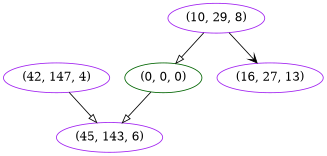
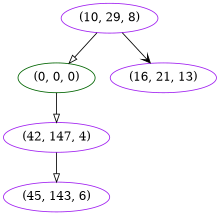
node "(16, 27, 13)": label "(16, 27, 13)" -> "(16, 21, 13)"
edge "(0, 0, 0)" -> "(45, 143, 6)": now "(0, 0, 0)" -> "(42, 147, 4)"
